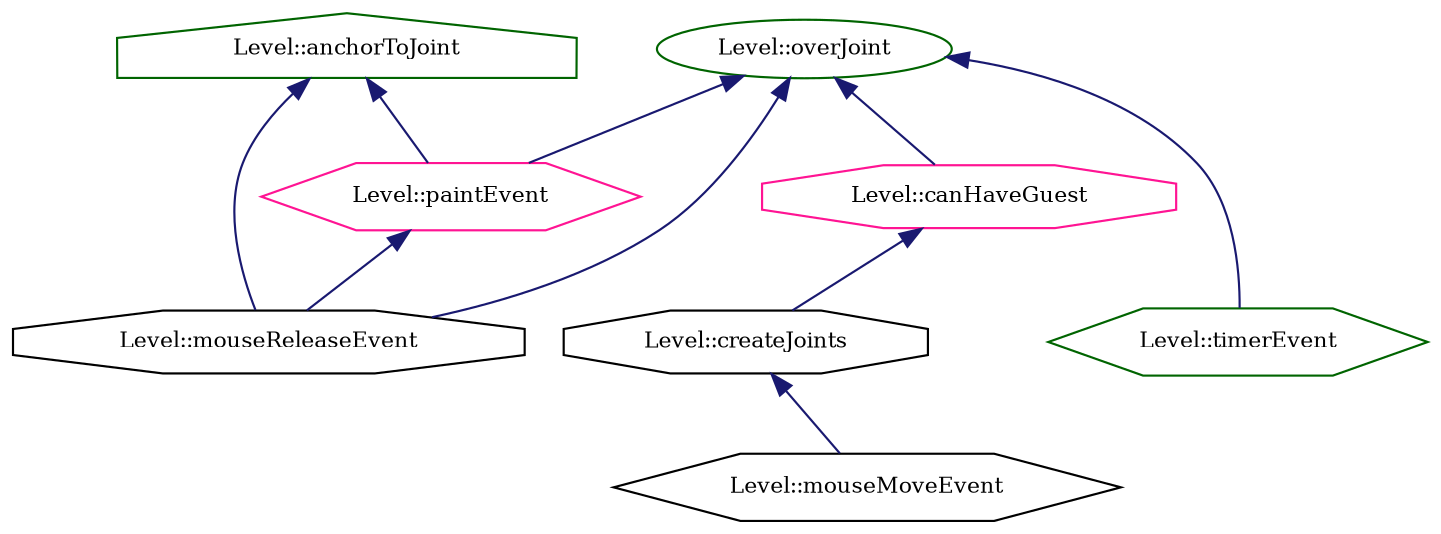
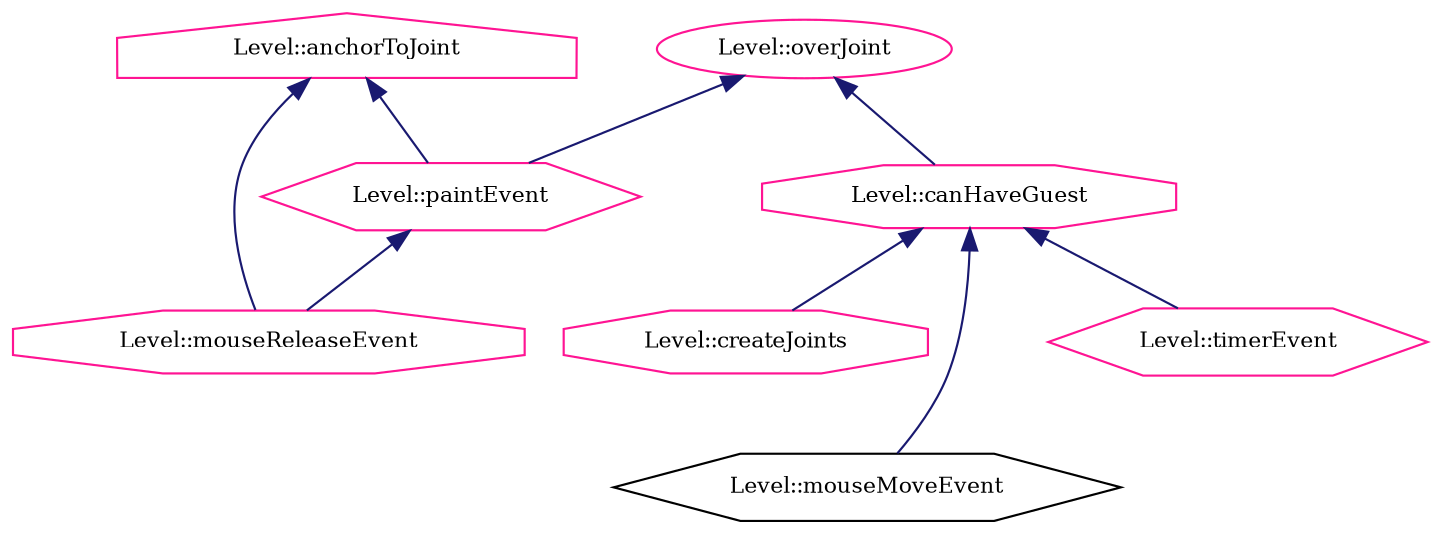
node "Level::anchorToJoint": color darkgreen -> deeppink
node "Level::overJoint": color darkgreen -> deeppink
edge "Level::timerEvent" -> "Level::overJoint": now "Level::timerEvent" -> "Level::canHaveGuest"
edge "Level::mouseReleaseEvent" -> "Level::overJoint": removed
node "Level::mouseReleaseEvent": color black -> deeppink
node "Level::createJoints": color black -> deeppink
node "Level::timerEvent": color darkgreen -> deeppink
edge "Level::mouseMoveEvent" -> "Level::createJoints": now "Level::mouseMoveEvent" -> "Level::canHaveGuest"
